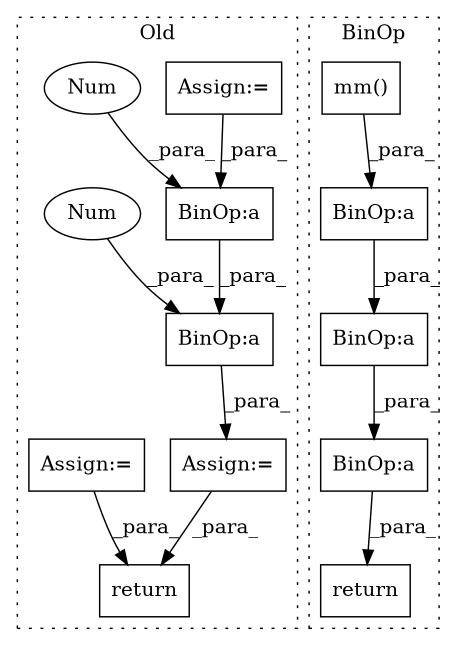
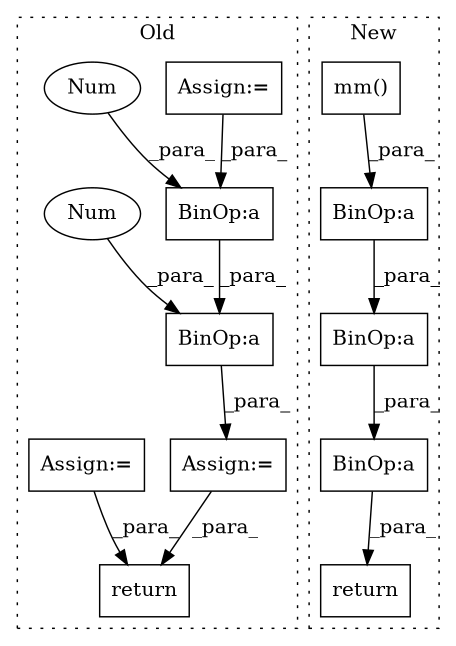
cluster "BinOp": label "BinOp" -> "New"
